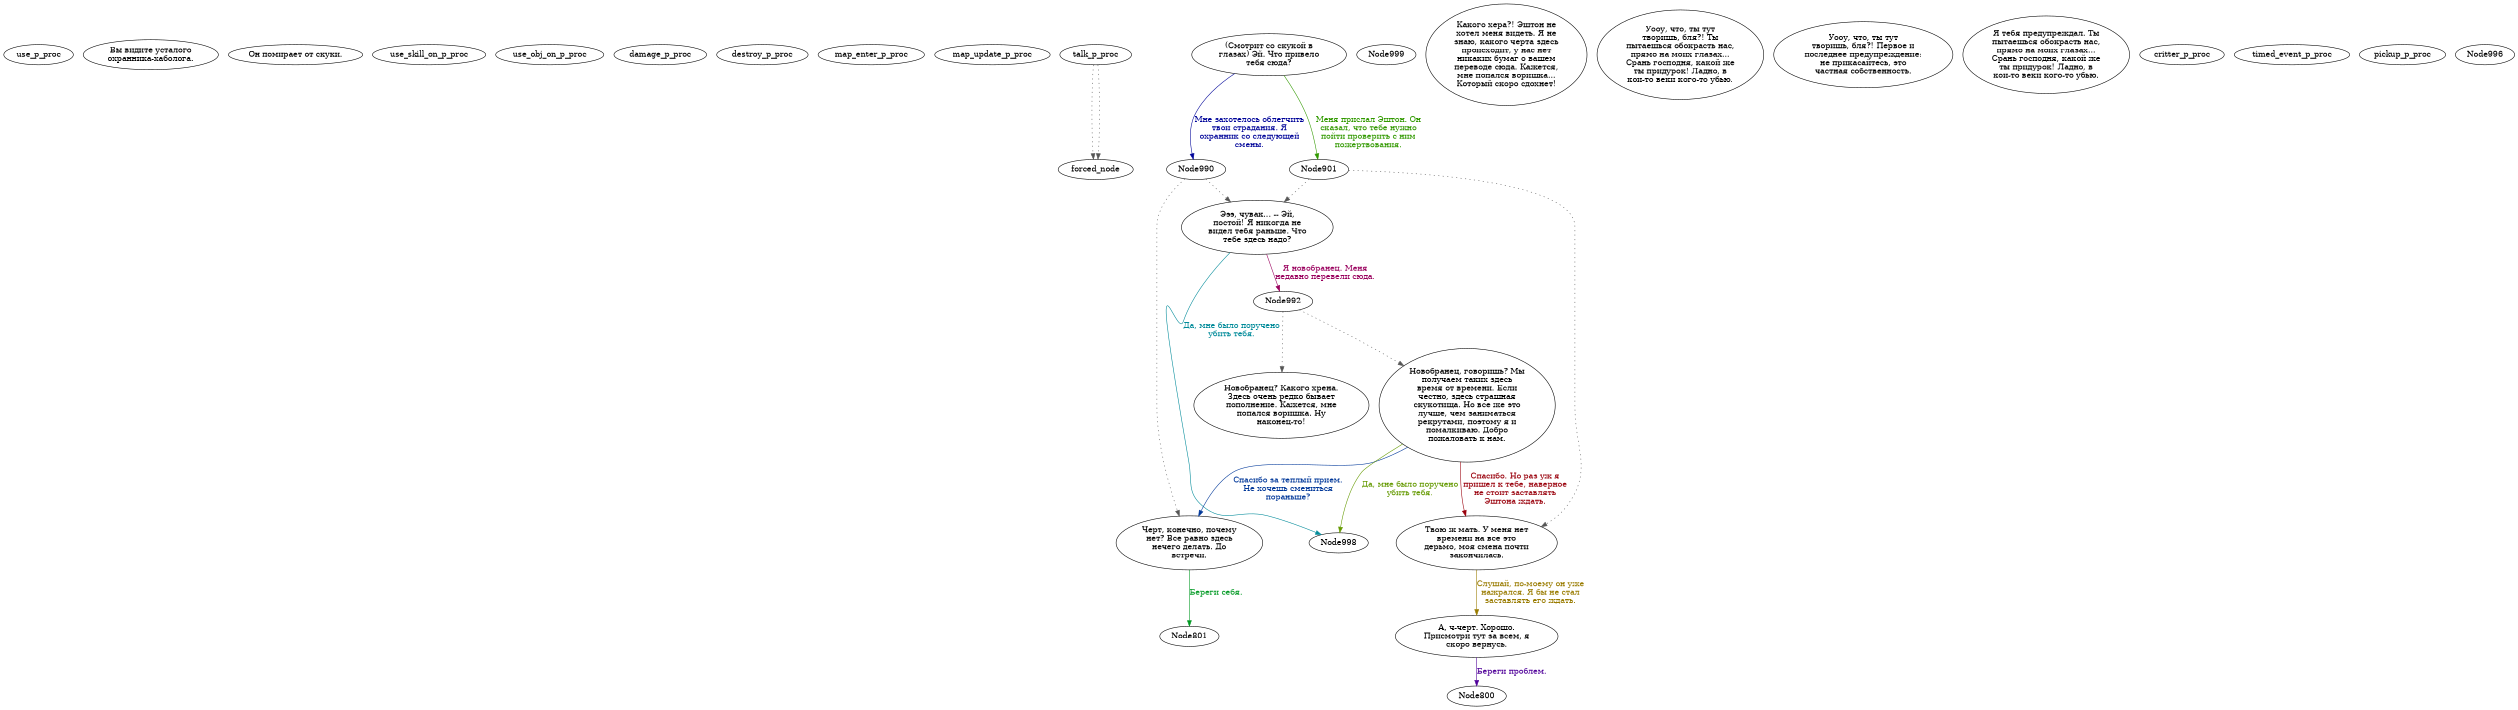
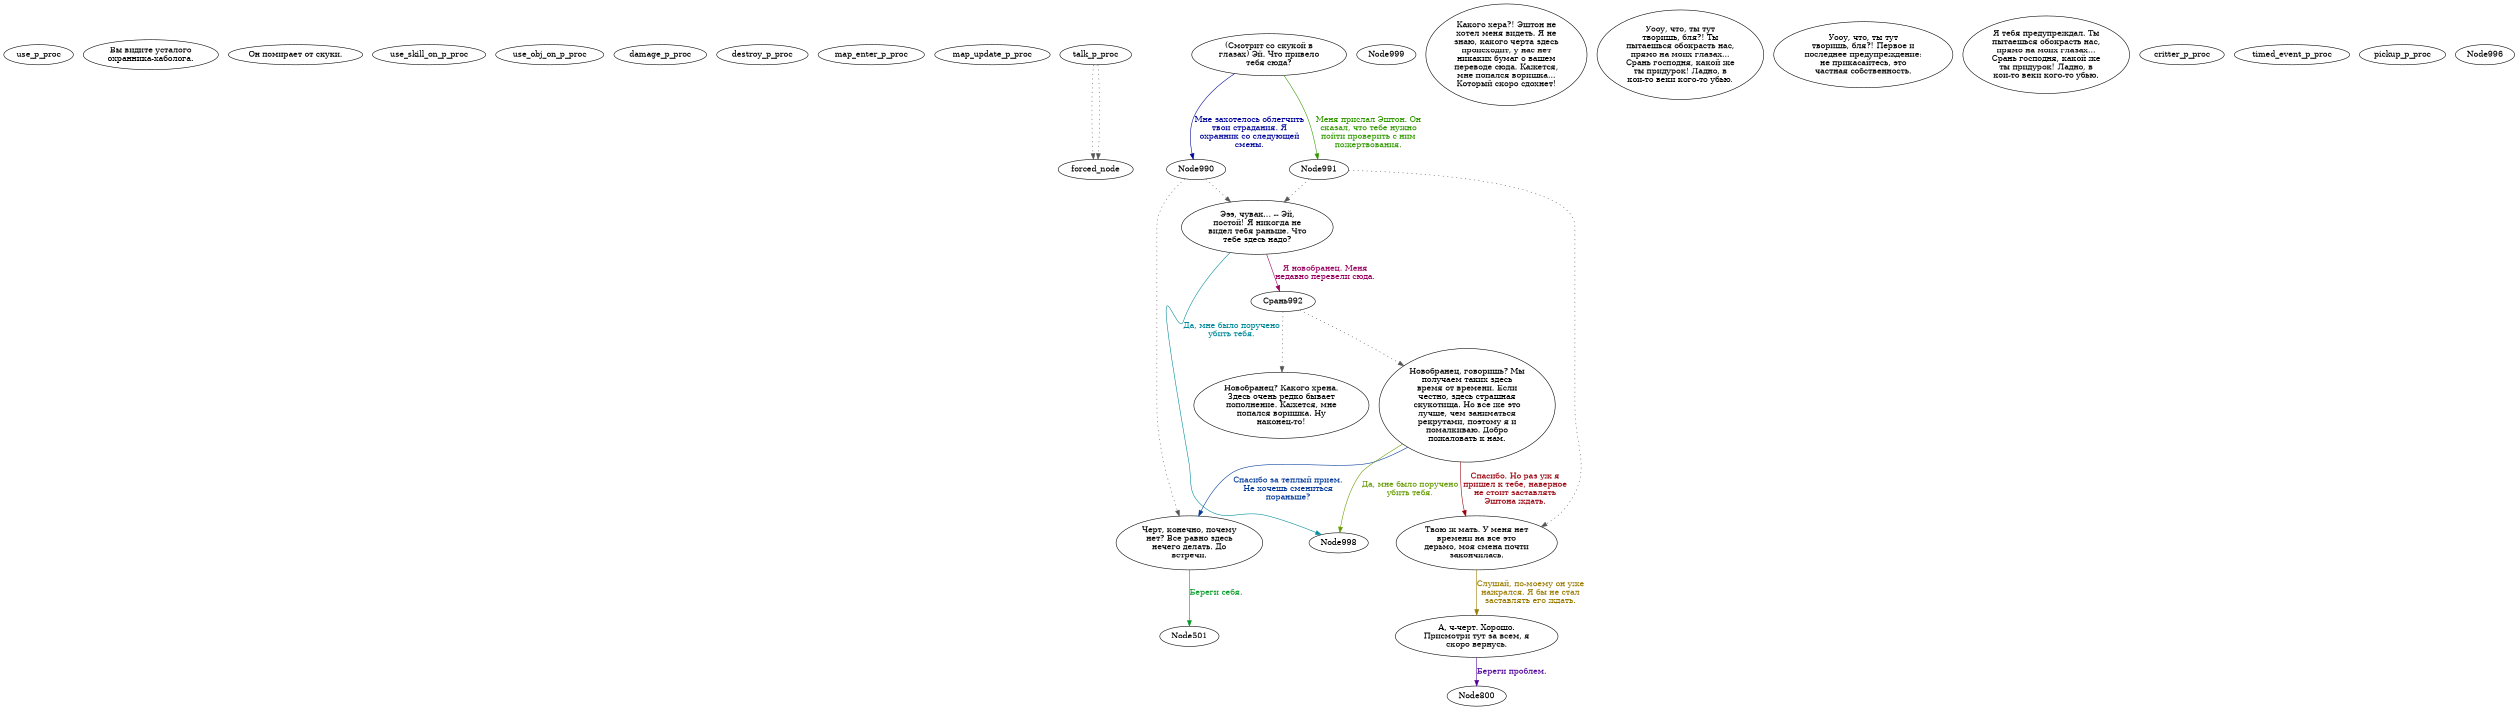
node "Node901": label "Node901" -> "Node991"
node "Node992": label "Node992" -> "Срань992"
node "Node801": label "Node801" -> "Node501"
